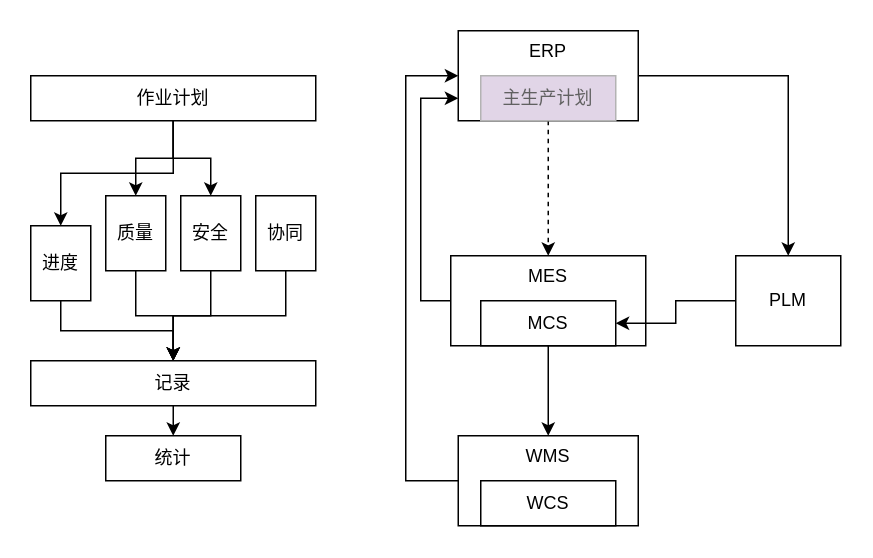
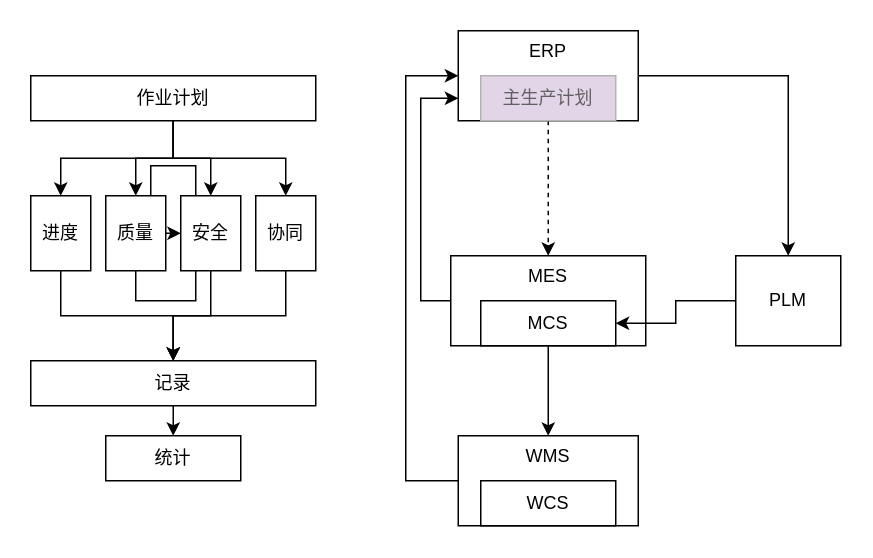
edge "作业计划" -> "协同": added
node "进度": moved (61, 263) -> (61, 233)
edge "质量" -> "记录": now "质量" -> "安全"
